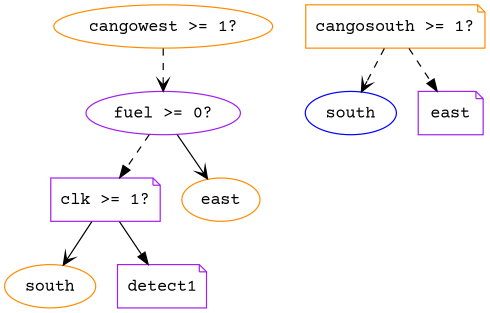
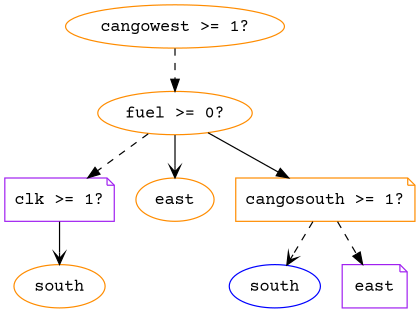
edge "cangowest >= 1?" -> "fuel >= 0?": arrowhead vee -> normal
node "fuel >= 0?": color purple -> darkorange
edge "fuel >= 0?" -> "cangosouth >= 1?": added
node "detect1": removed
